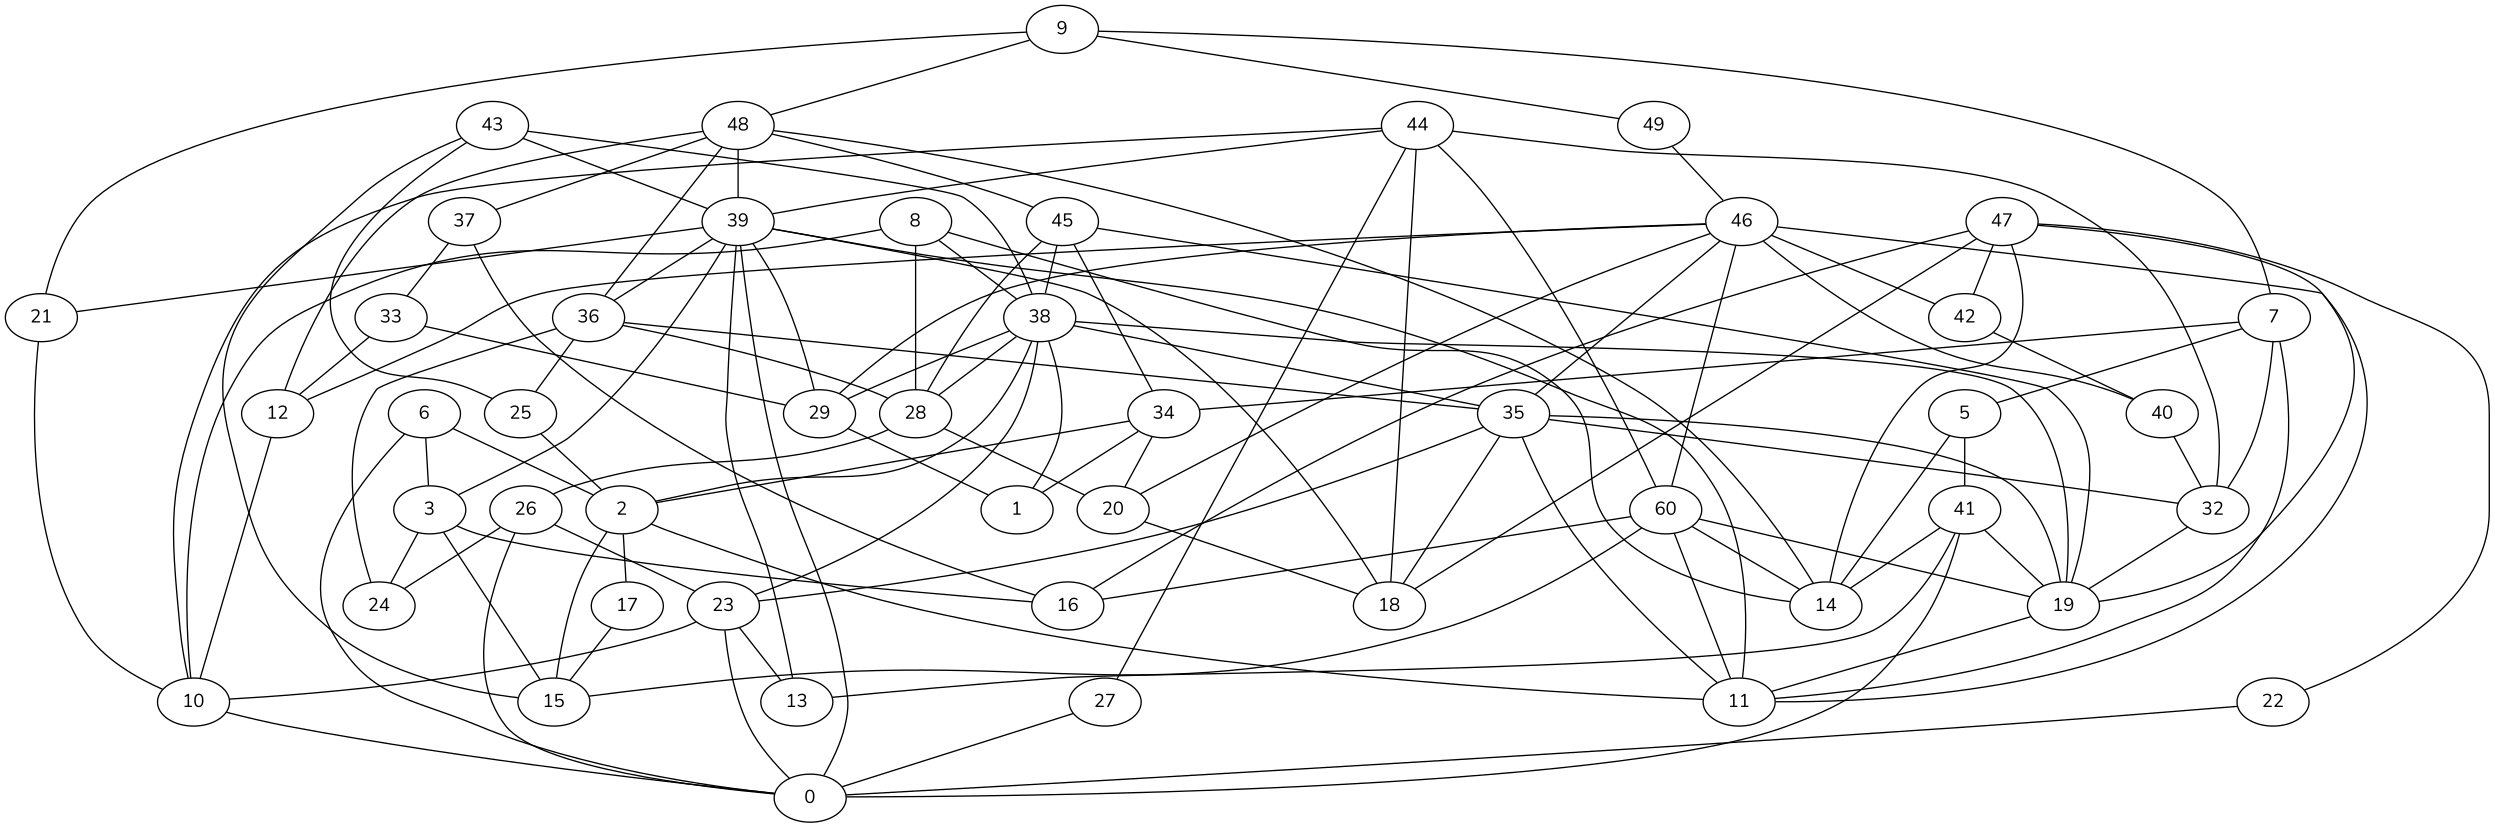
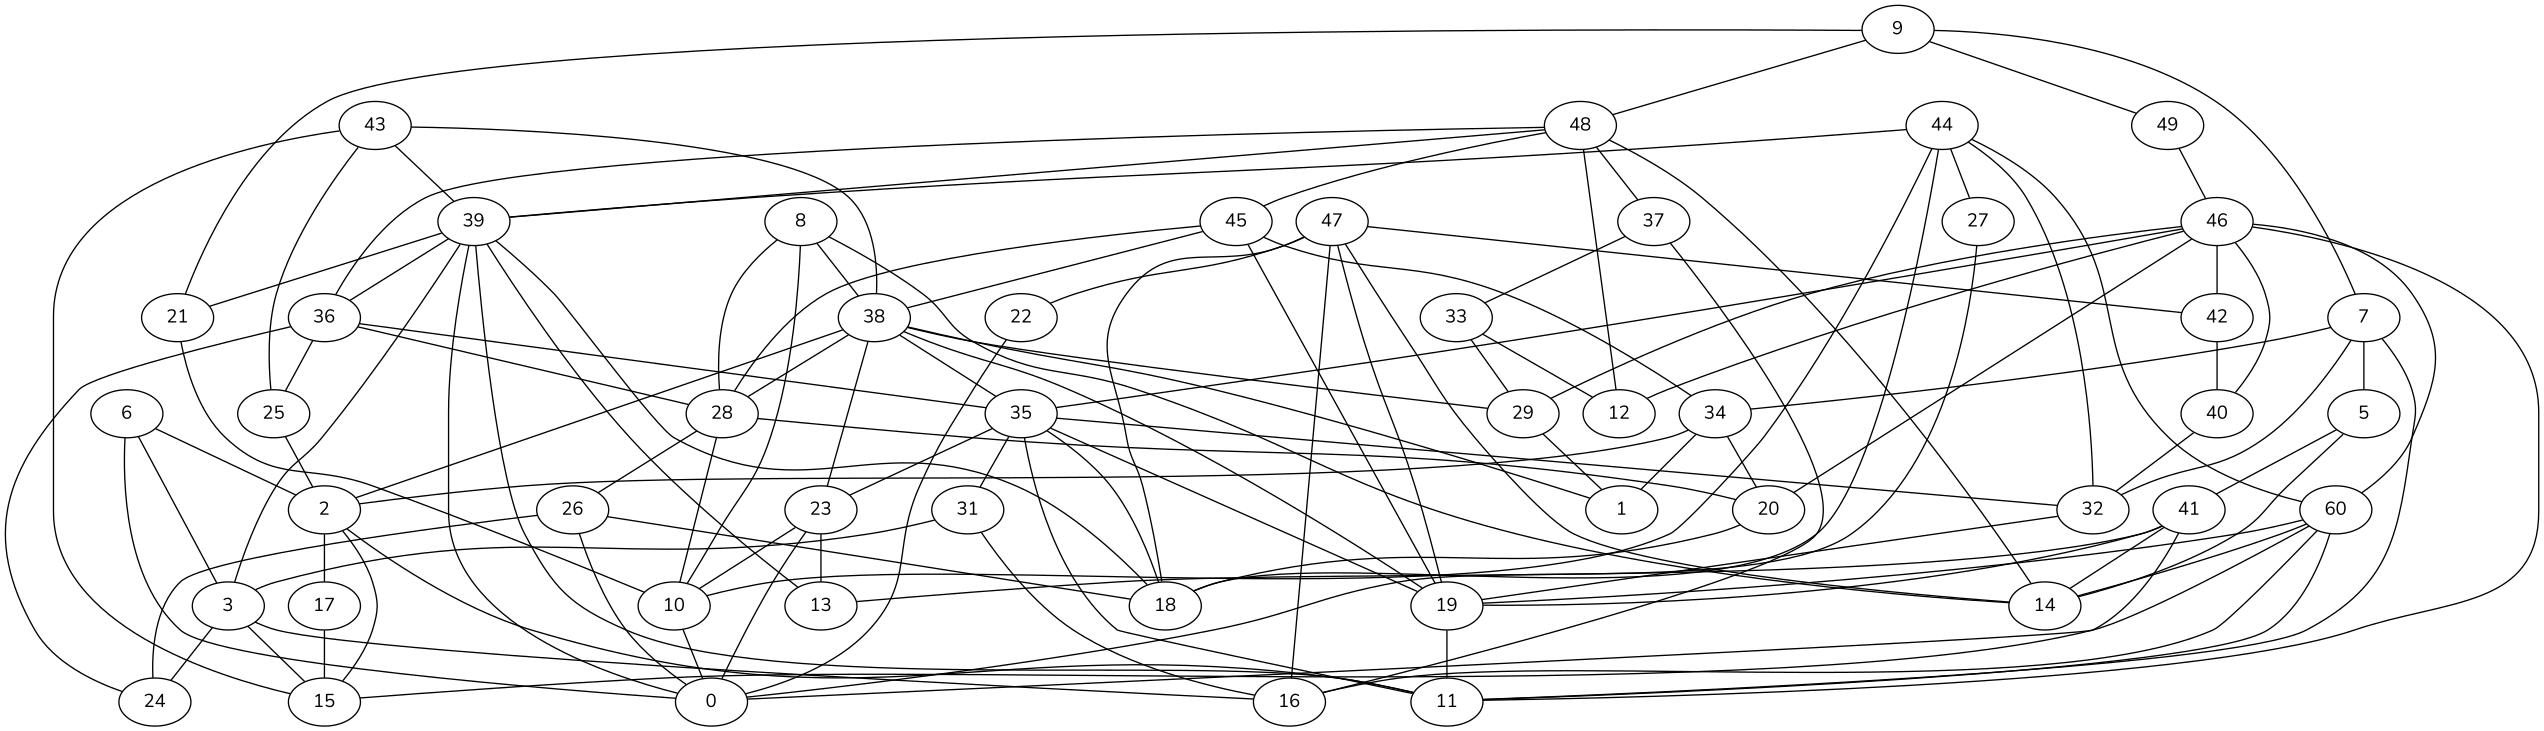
edge "39" -- "29": removed
node "31": added
edge "26" -- "23": now "26" -- "18"
edge "12" -- "10": now "28" -- "10"
